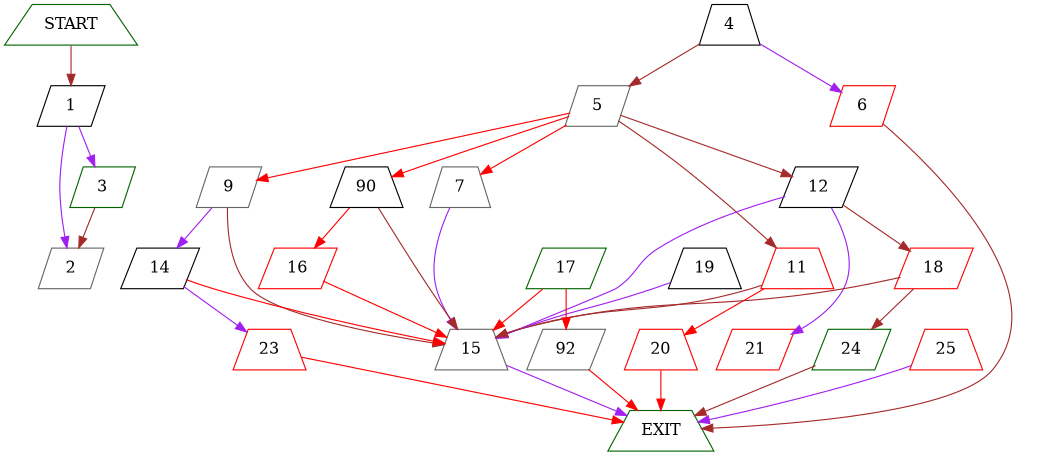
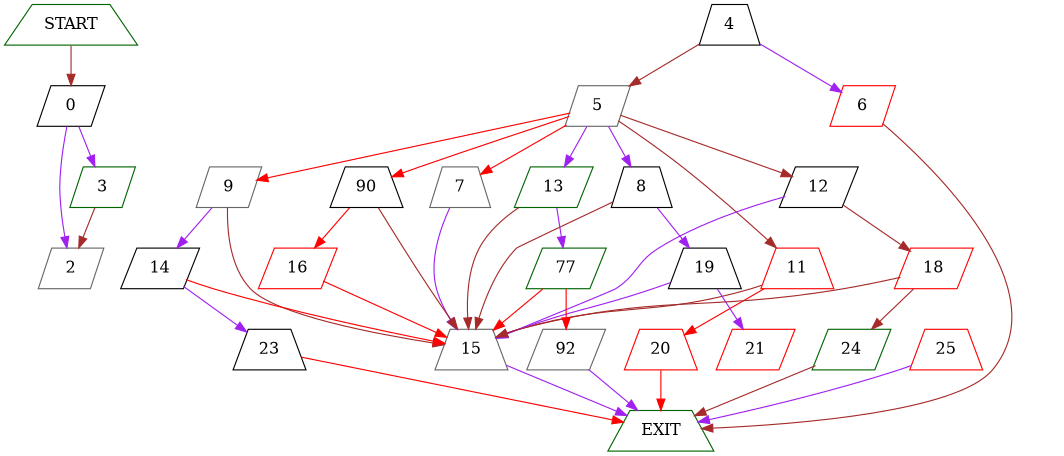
node "1": label "1" -> "0"
node "13": added
node "8": added
node "17": label "17" -> "77"
edge "12" -> "21": now "19" -> "21"
node "23": color red -> black
edge "92" -> "EXIT": color red -> purple
